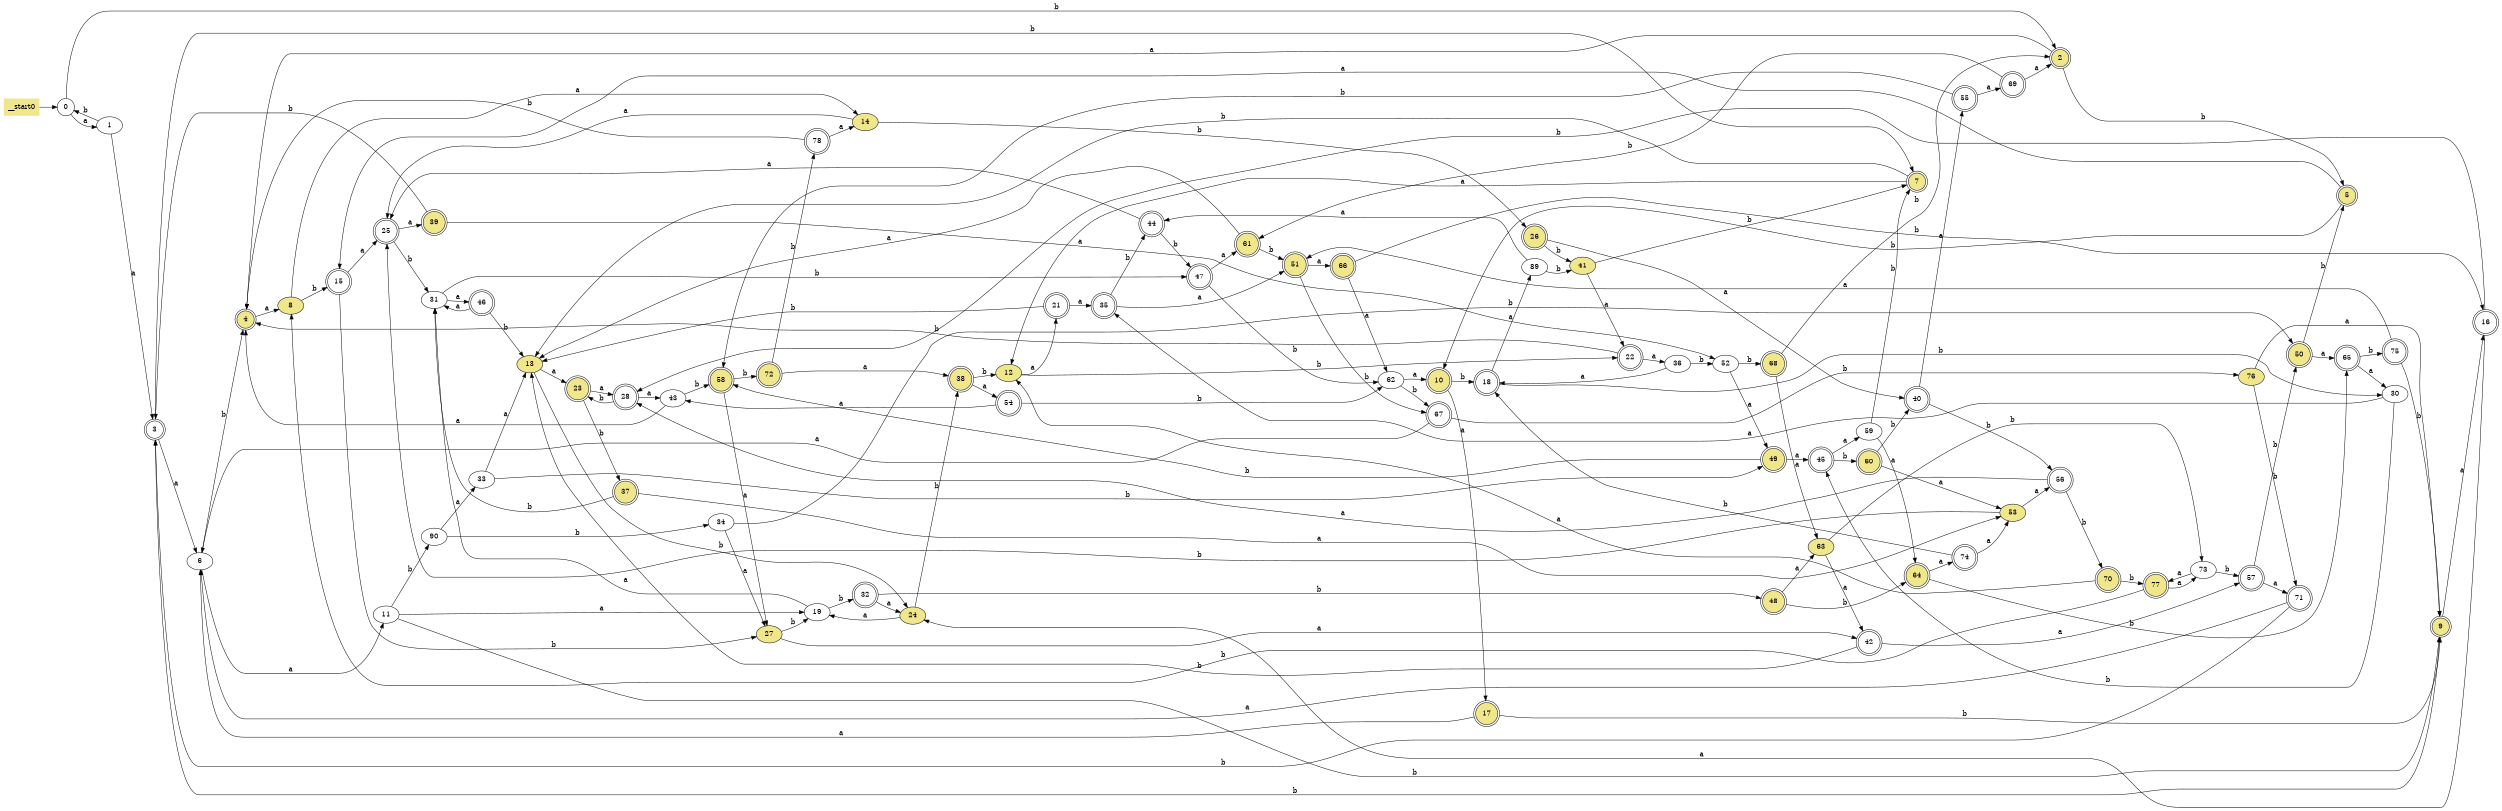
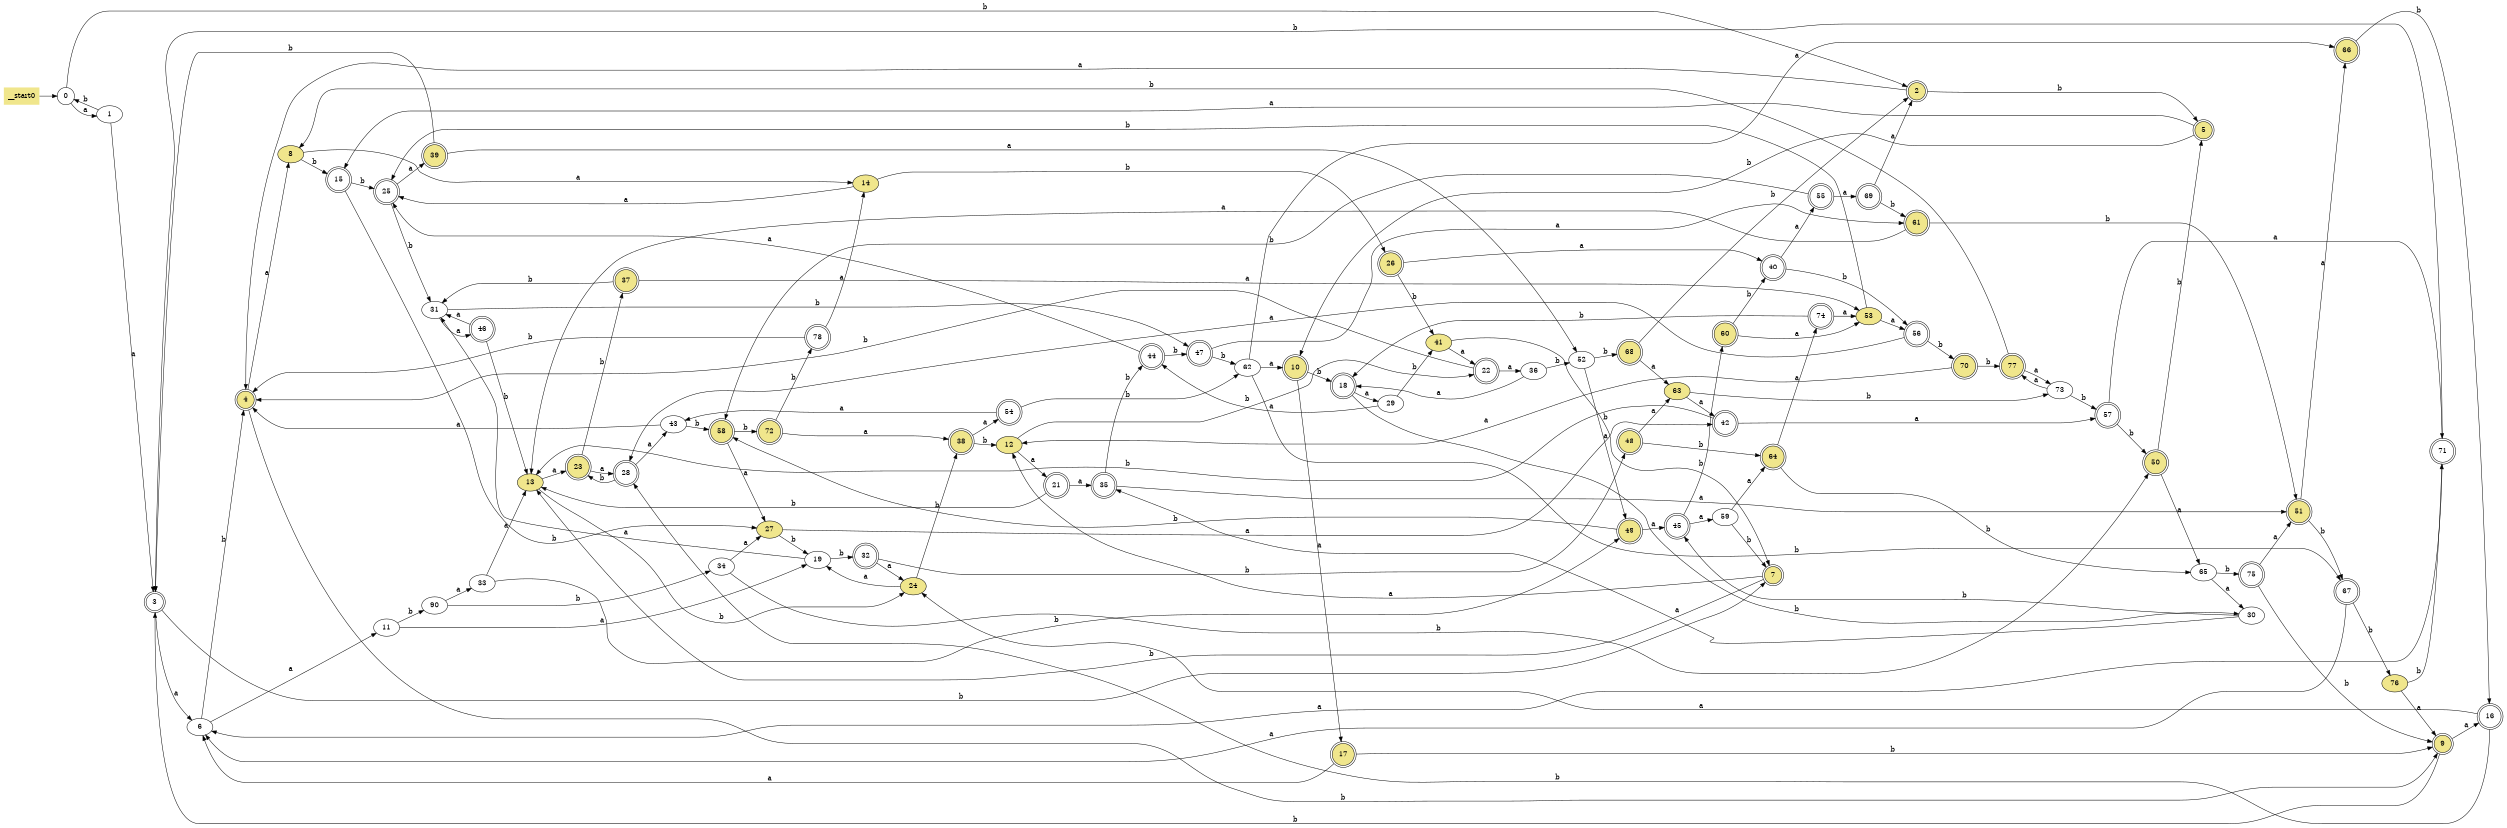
edge "15" -> "25": label "a" -> "b"
node "89": label "89" -> "29"
edge "66" -> "62": reversed
node "65": shape doublecircle -> ellipse
edge "11" -> "9": now "4" -> "9"
